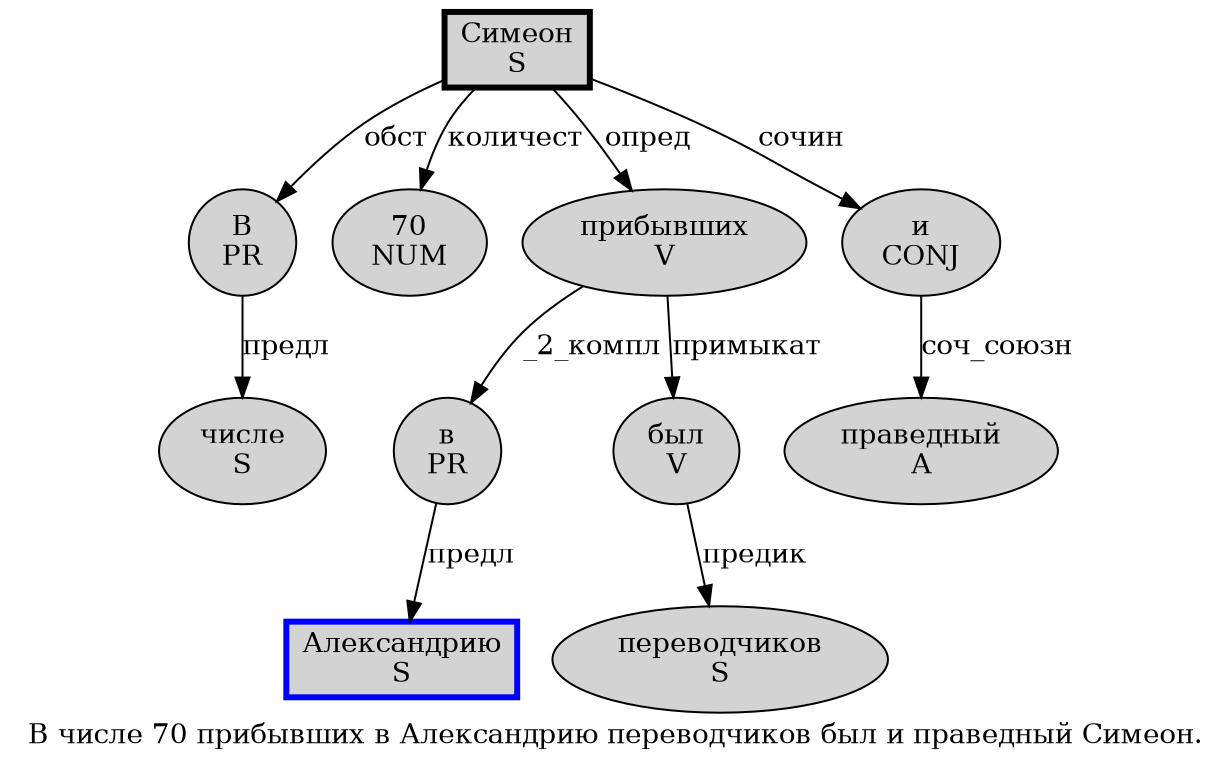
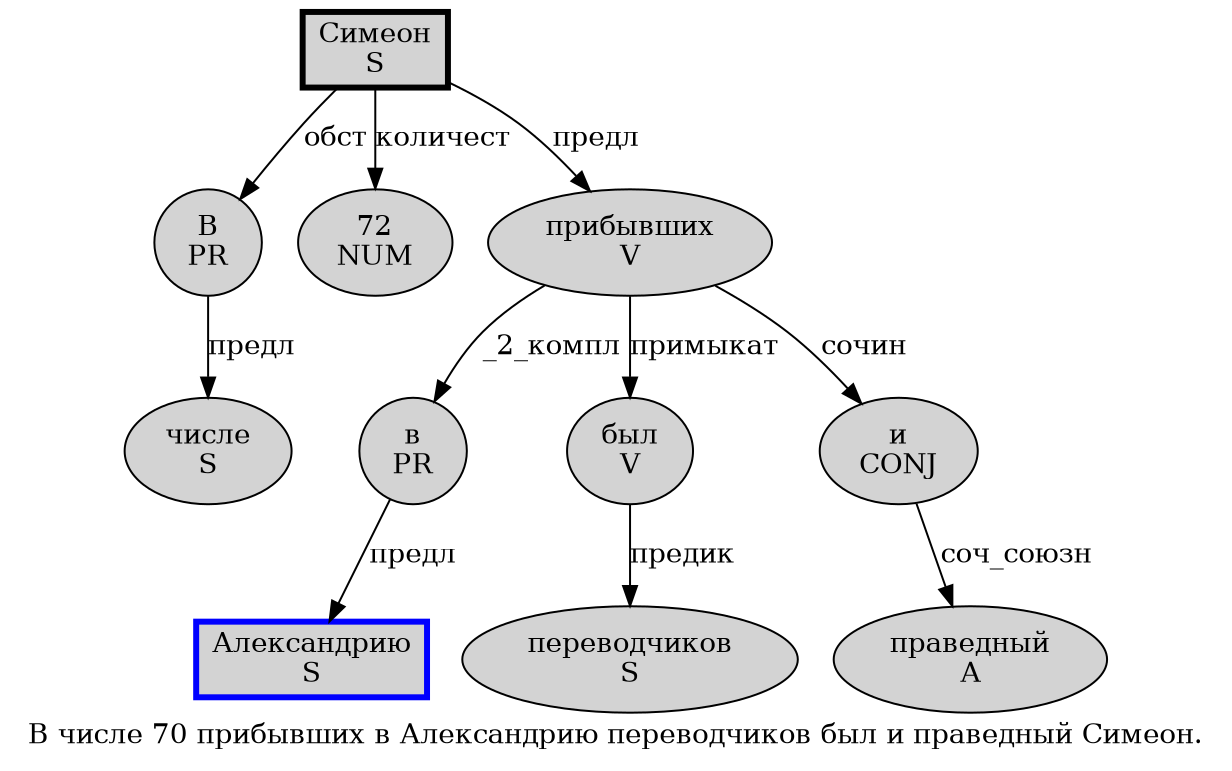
edge "Симеон S" -> "и CONJ": now "прибывших V" -> "и CONJ"
edge "Симеон S" -> "прибывших V": label "опред" -> "предл"
node "70 NUM": label "70 NUM" -> "72 NUM"
